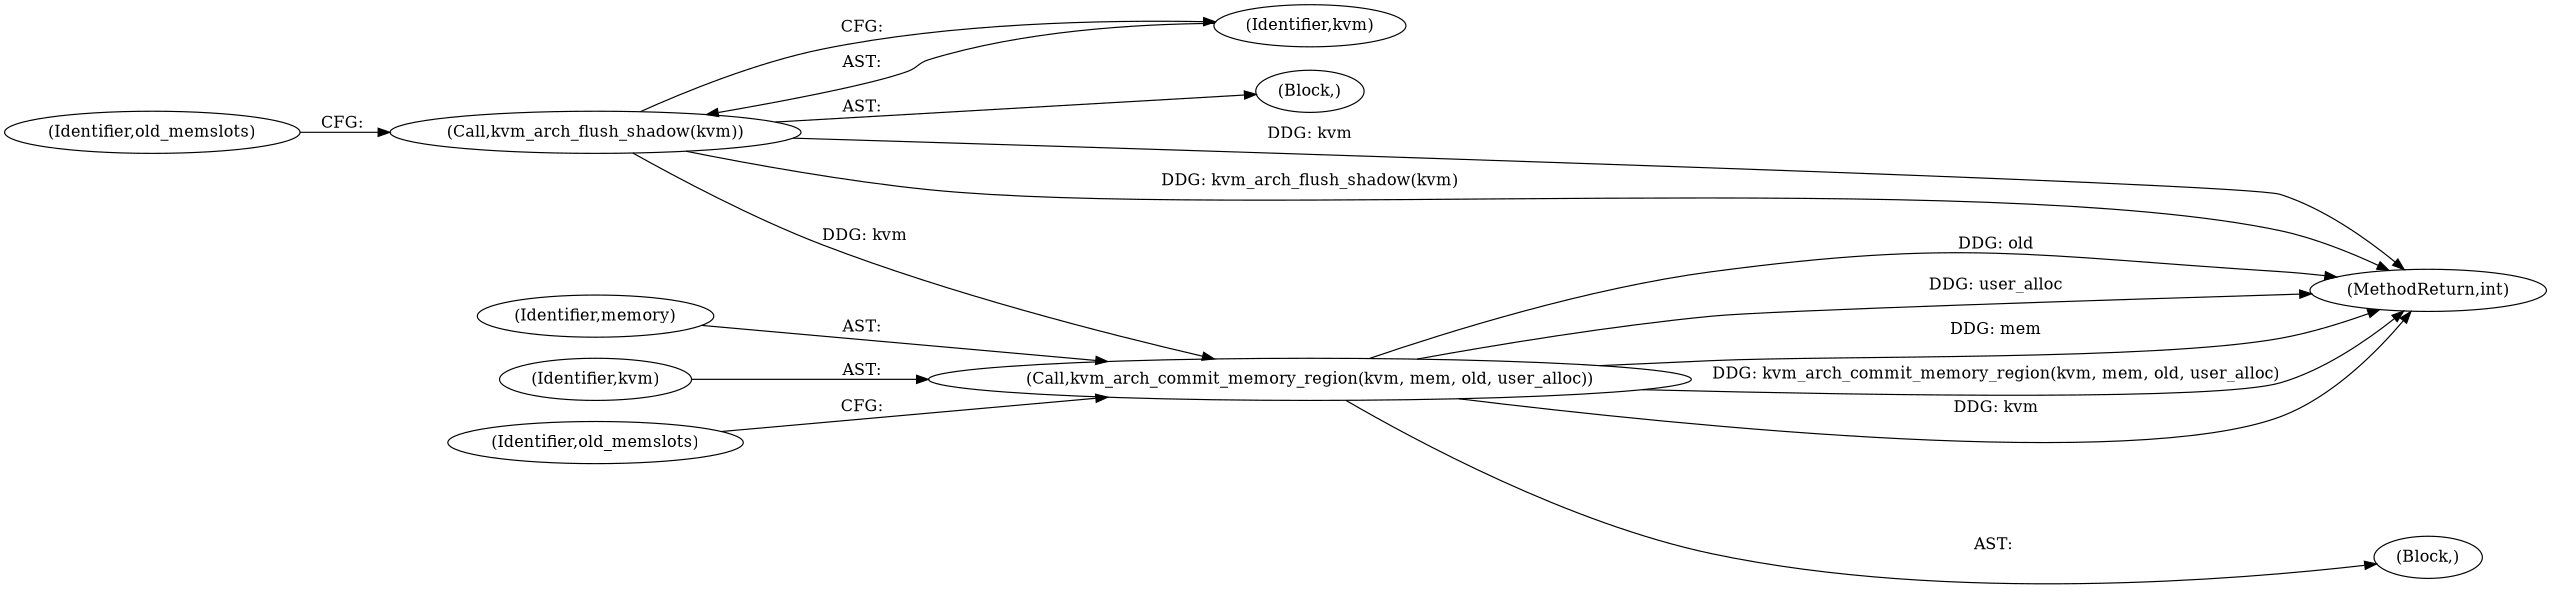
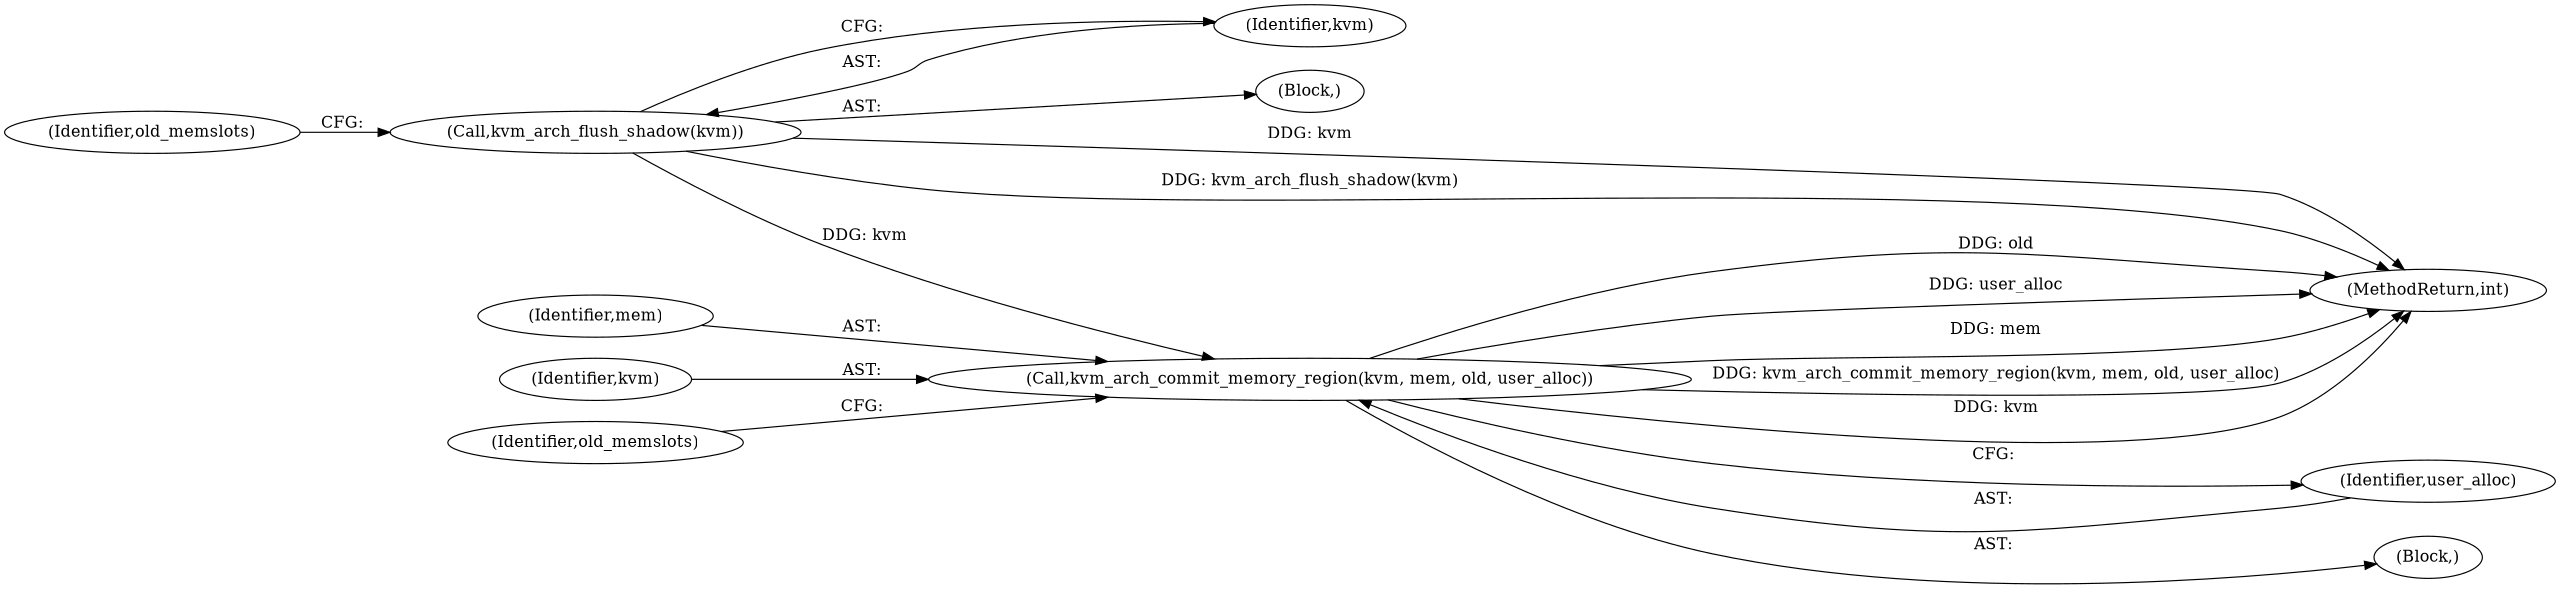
node "(Identifier,memory)": label "(Identifier,memory)" -> "(Identifier,mem)"
node "(Identifier,user_alloc)": added
